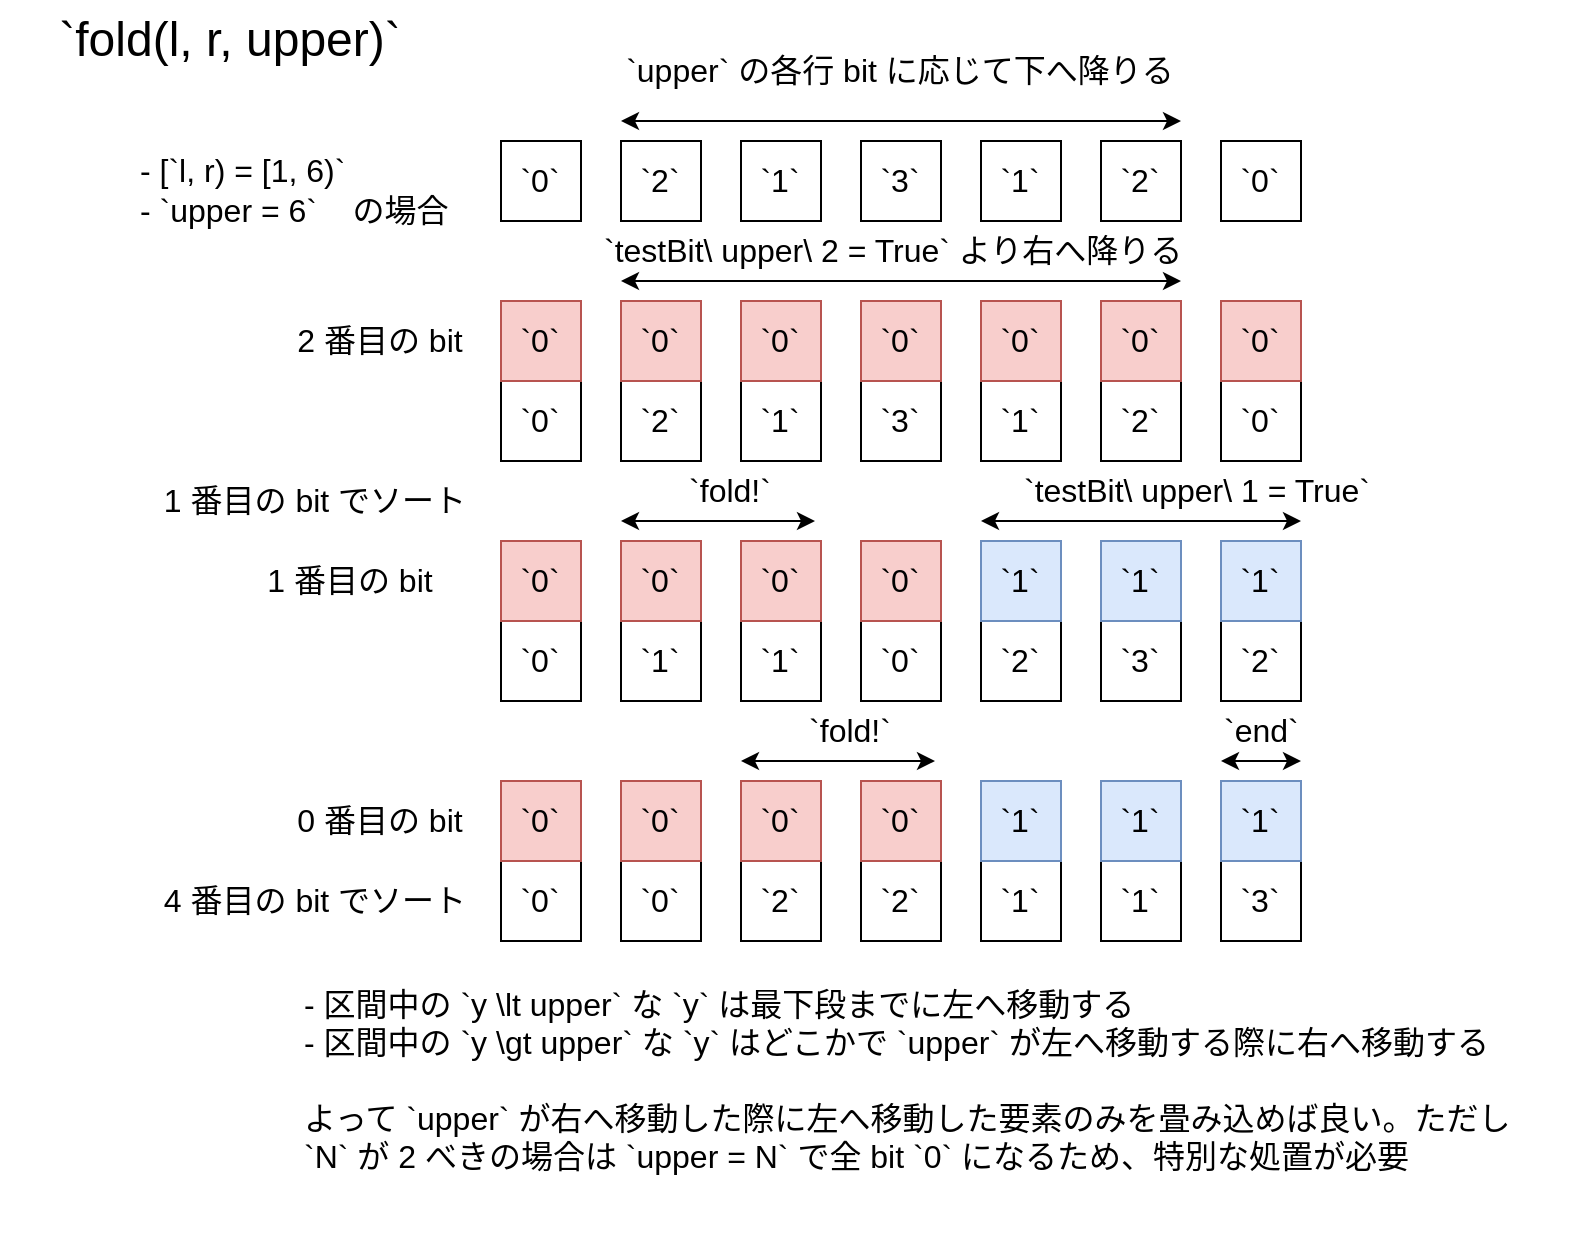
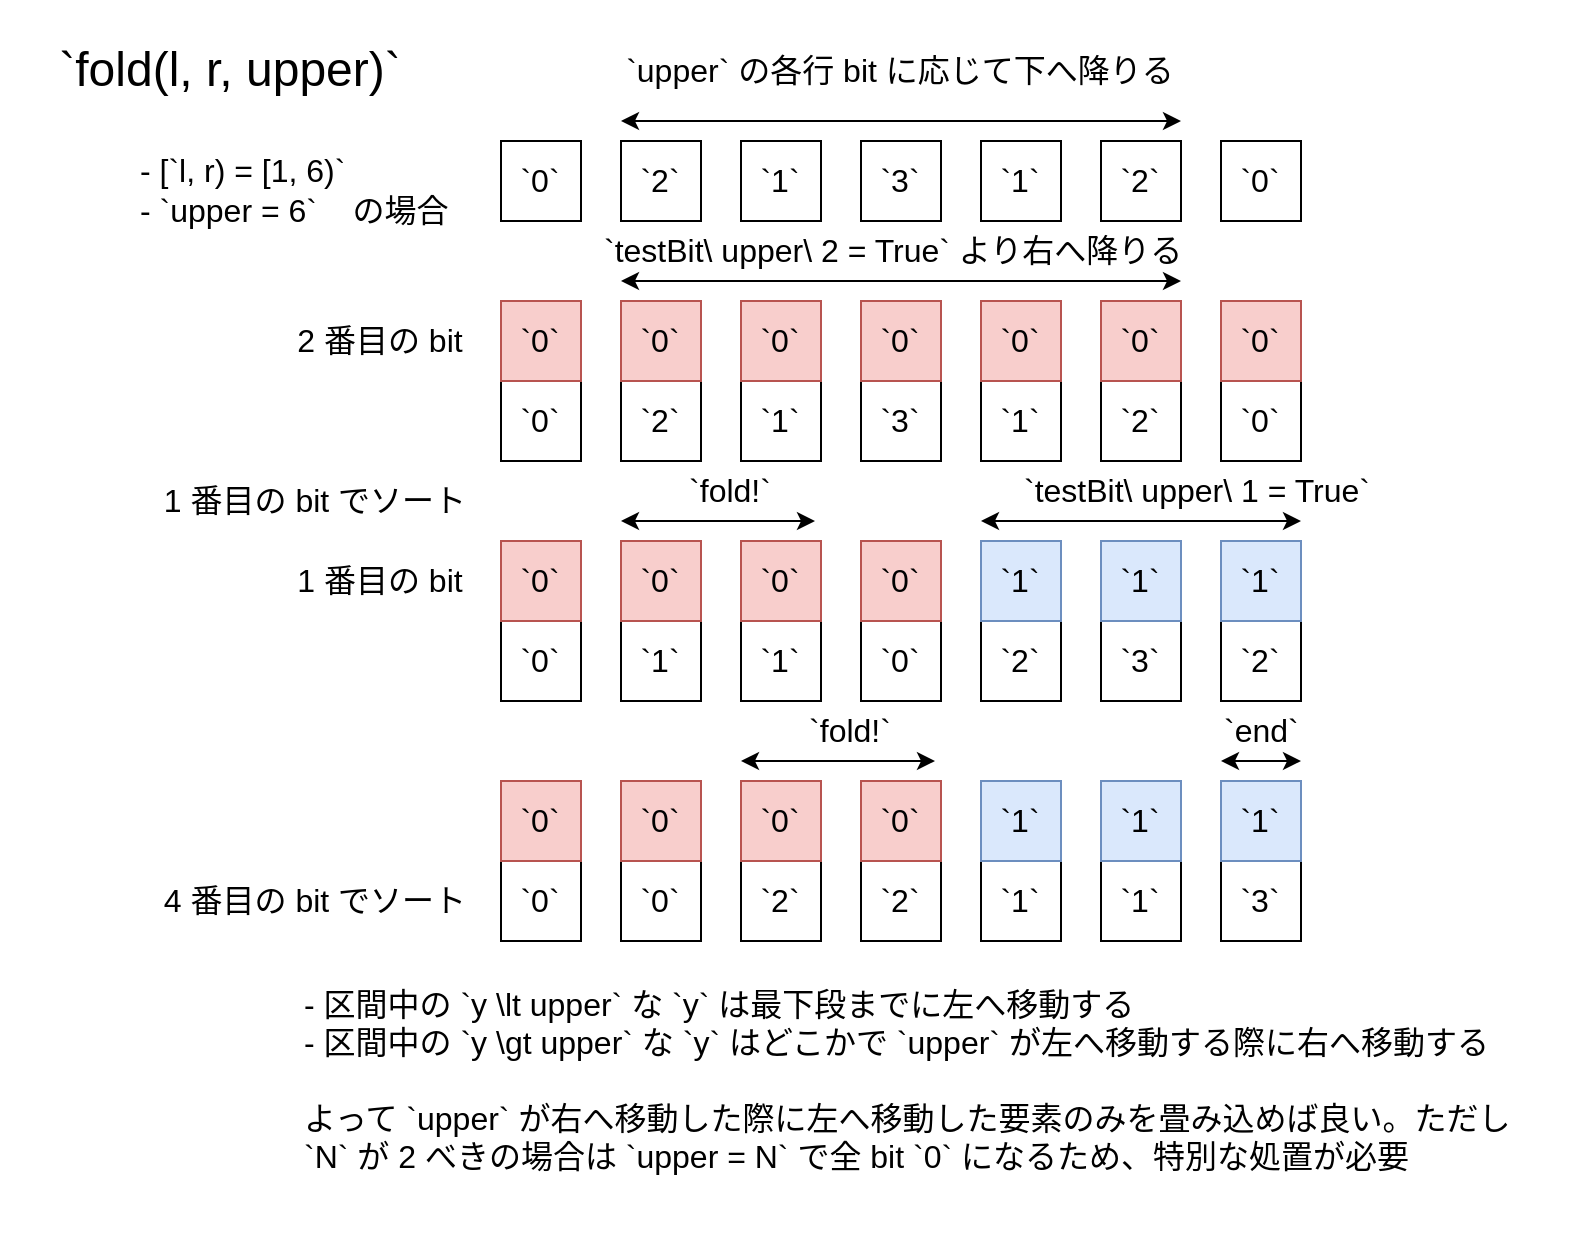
node "`fold(l, r, upper)`": moved (231, 41) -> (231, 71)
node "1 番目の bit": moved (351, 581) -> (381, 581)
node "0 番目の bit": removed
